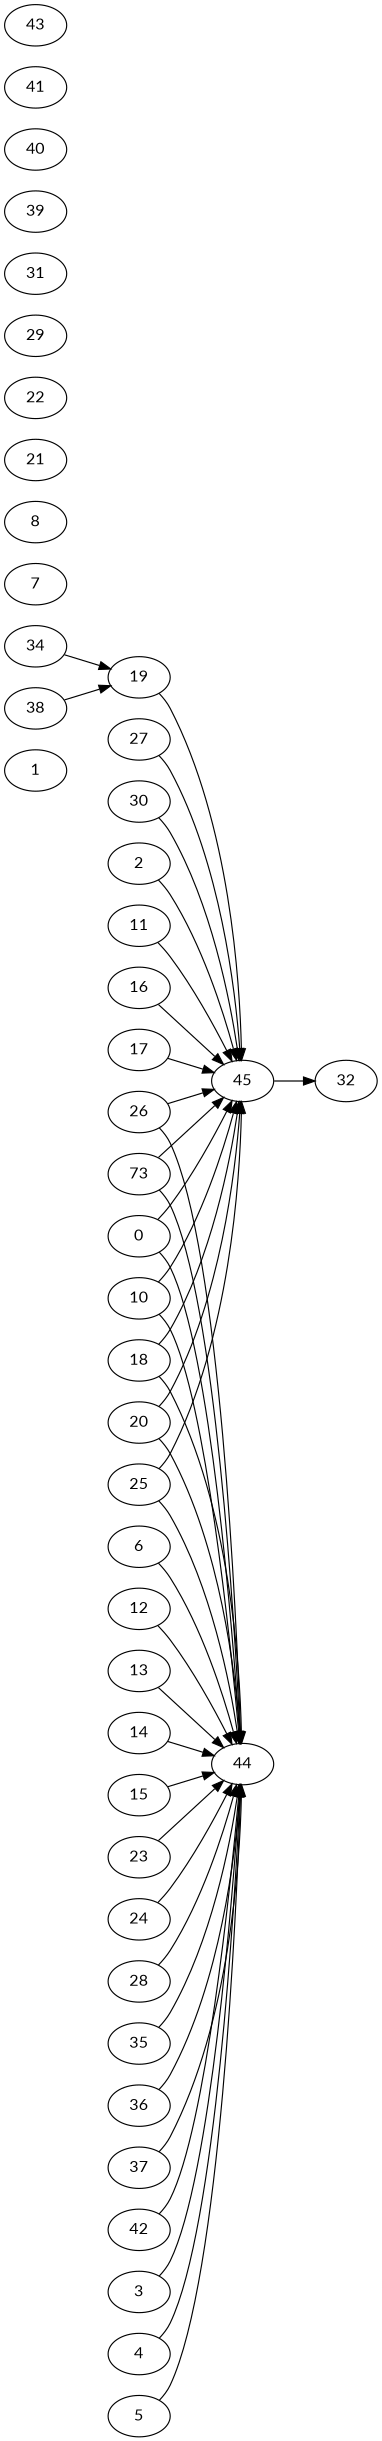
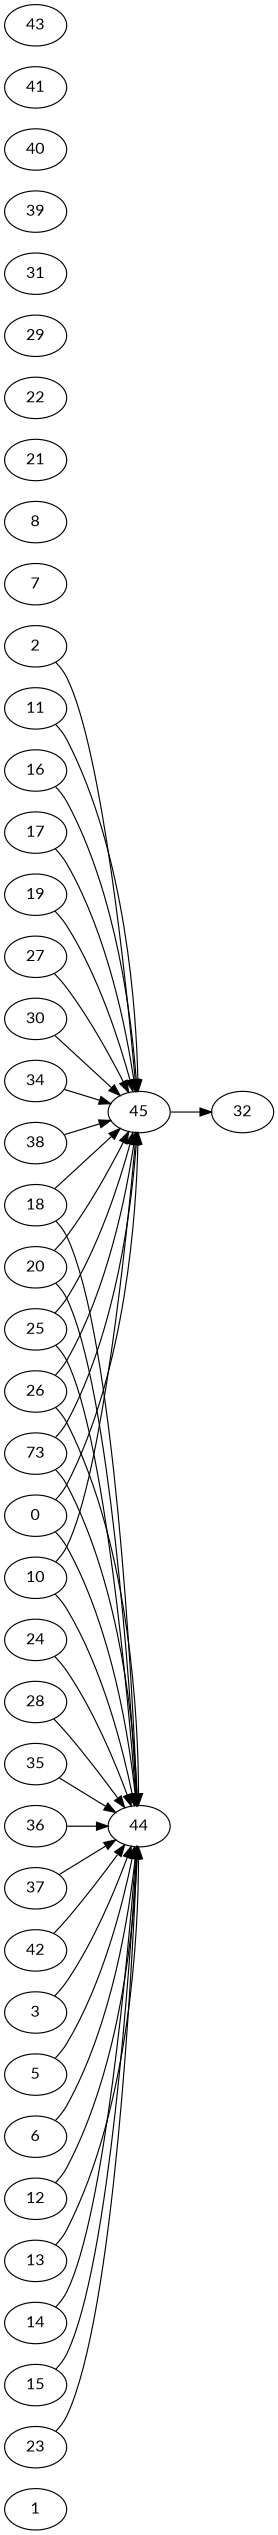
edge "34" -> "19": now "34" -> "45"
edge "38" -> "19": now "38" -> "45"
node "4": removed
